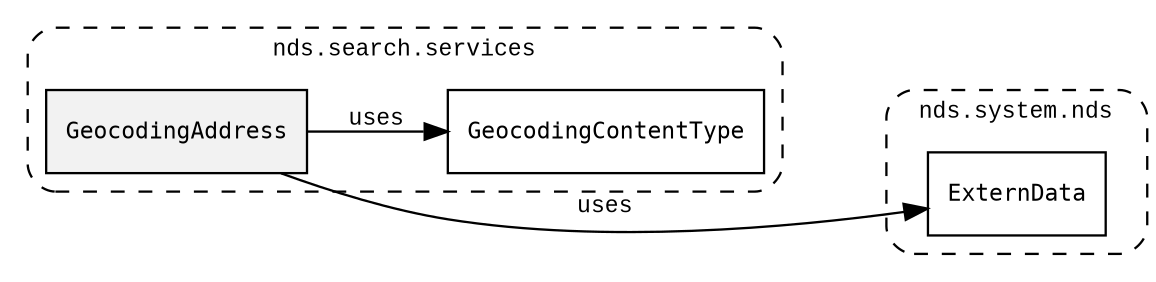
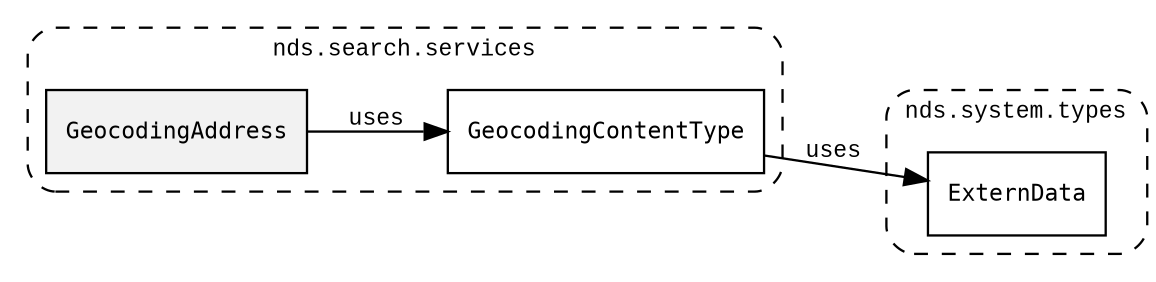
cluster "nds.system.nds": label "nds.system.nds" -> "nds.system.types"
edge "GeocodingAddress" -> "ExternData": now "GeocodingContentType" -> "ExternData"
